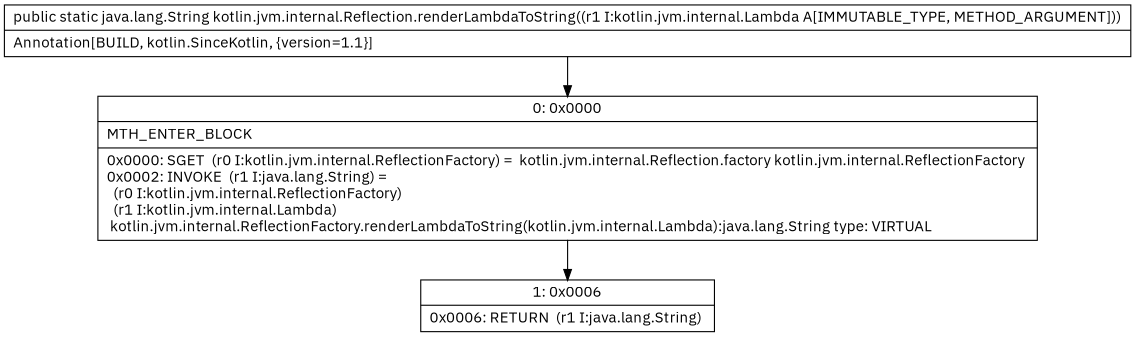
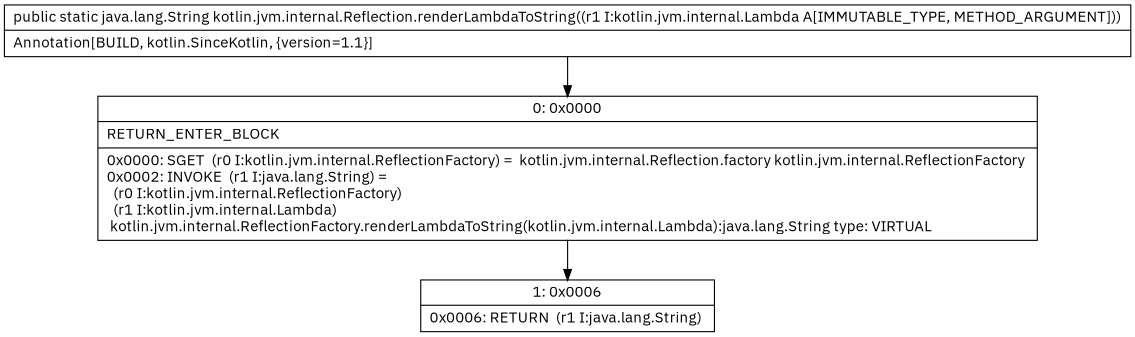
node "0: 0x0000": text "MTH_ENTER_BLOCK" -> "RETURN_ENTER_BLOCK"
